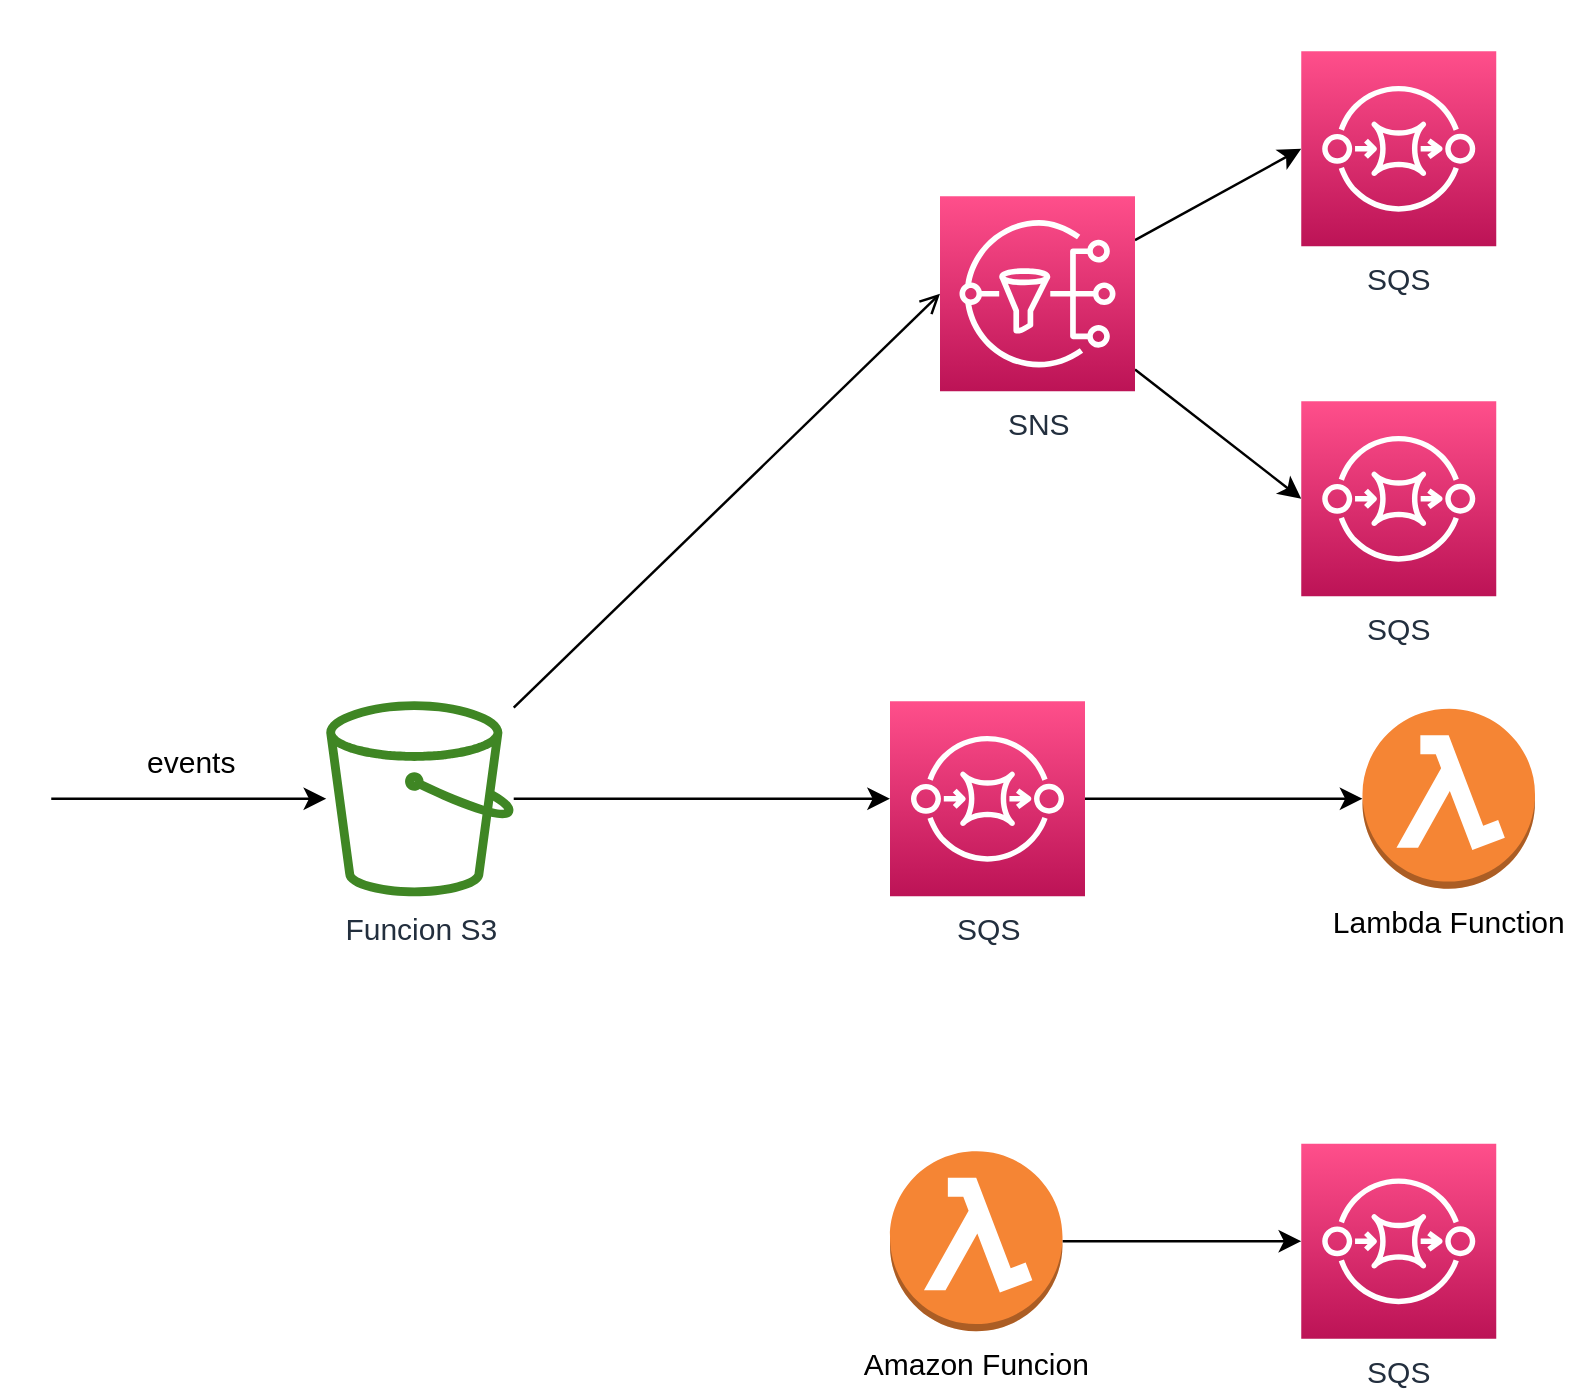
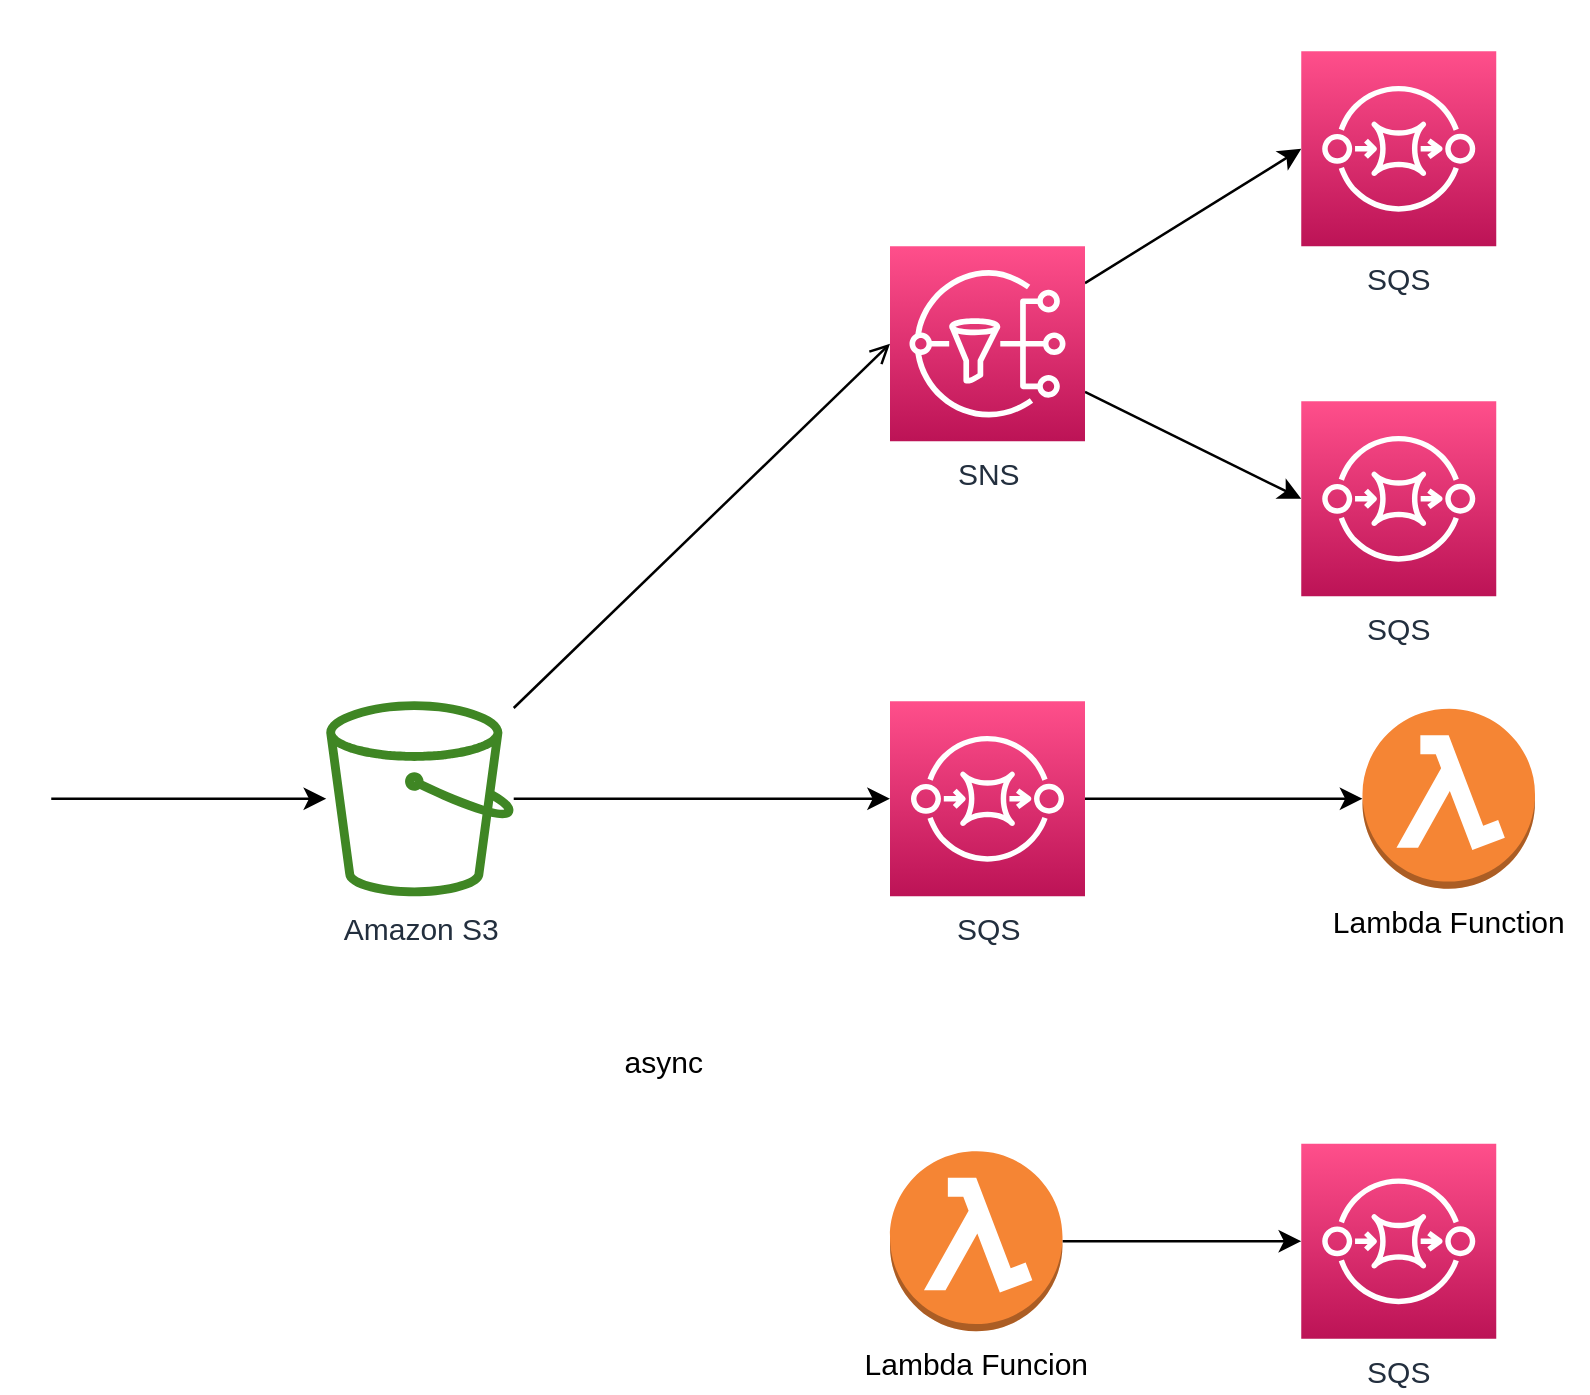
node "SNS": moved (1038, 294) -> (988, 344)
node "events": removed
node "Funcion S3": label "Funcion S3" -> "Amazon S3"
node "async": added
node "Amazon Funcion": label "Amazon Funcion" -> "Lambda Funcion"
